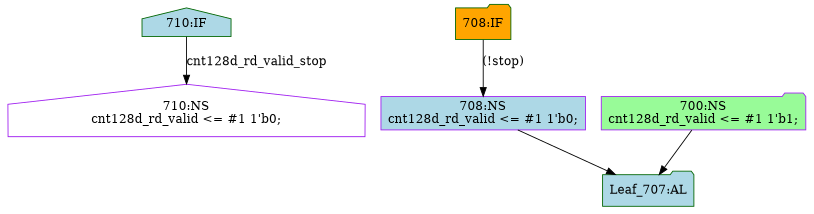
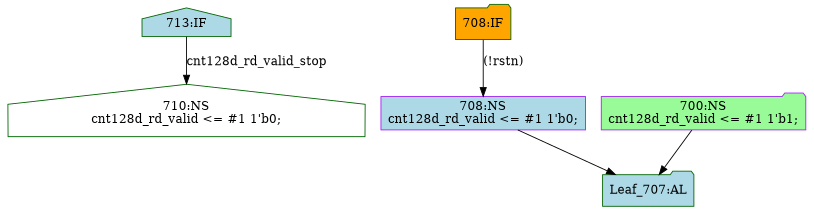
node "710:IF": label "710:IF" -> "713:IF"
edge "708:IF" -> "708:NS cnt128d_rd_valid <= #1 1'b0;": label "(!stop)" -> "(!rstn)"
node "710:NS cnt128d_rd_valid <= #1 1'b0;": color purple -> darkgreen
